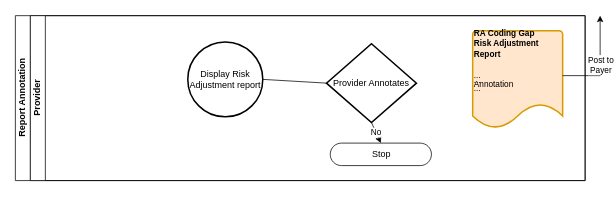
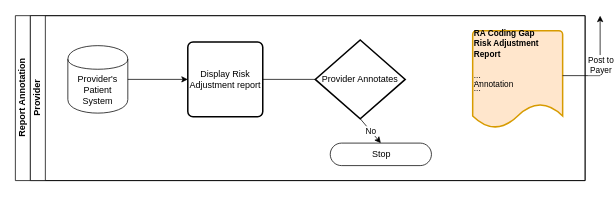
node "Provider's Patient System": added
edge "Provider's Patient System" -> "Display Risk Adjustment report": added
node "Display Risk Adjustment report": shape ellipse -> rounded rectangle
node "Provider Annotates": moved (372, 83) -> (360, 79)
